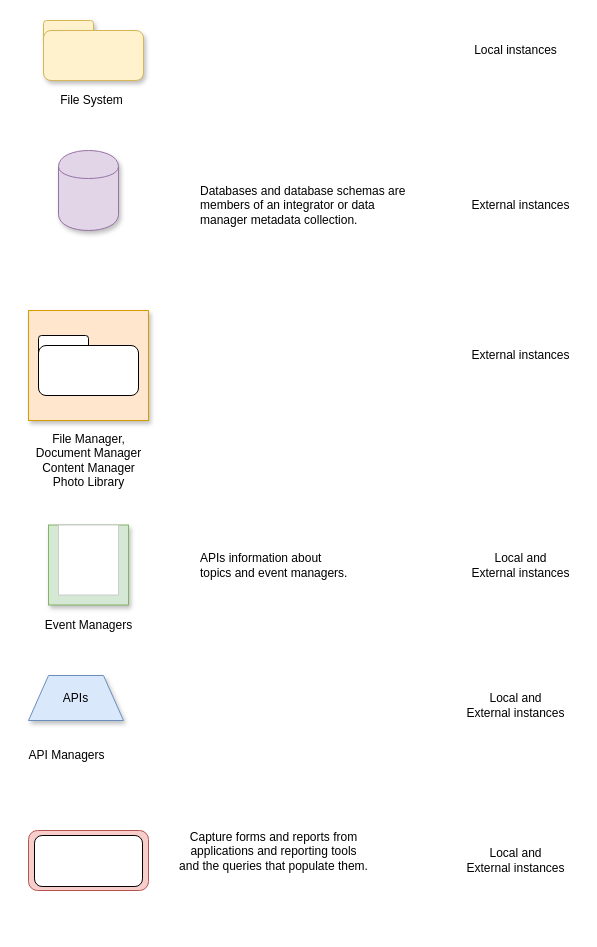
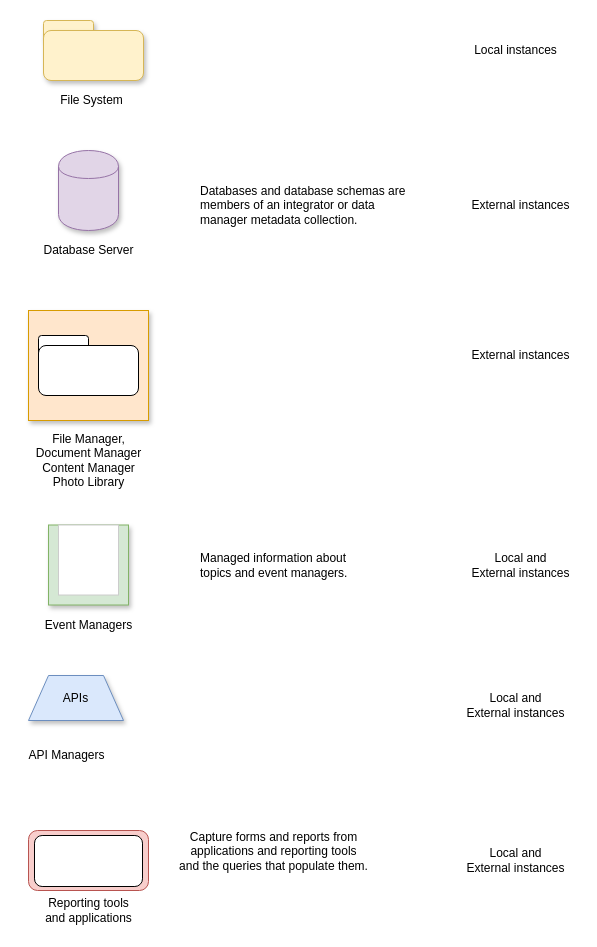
node "Database Server": added
node "APIs information about topics and event managers.": label "APIs information about topics and event managers." -> "Managed information about topics and event managers."
node "Reporting tools and applications": added
